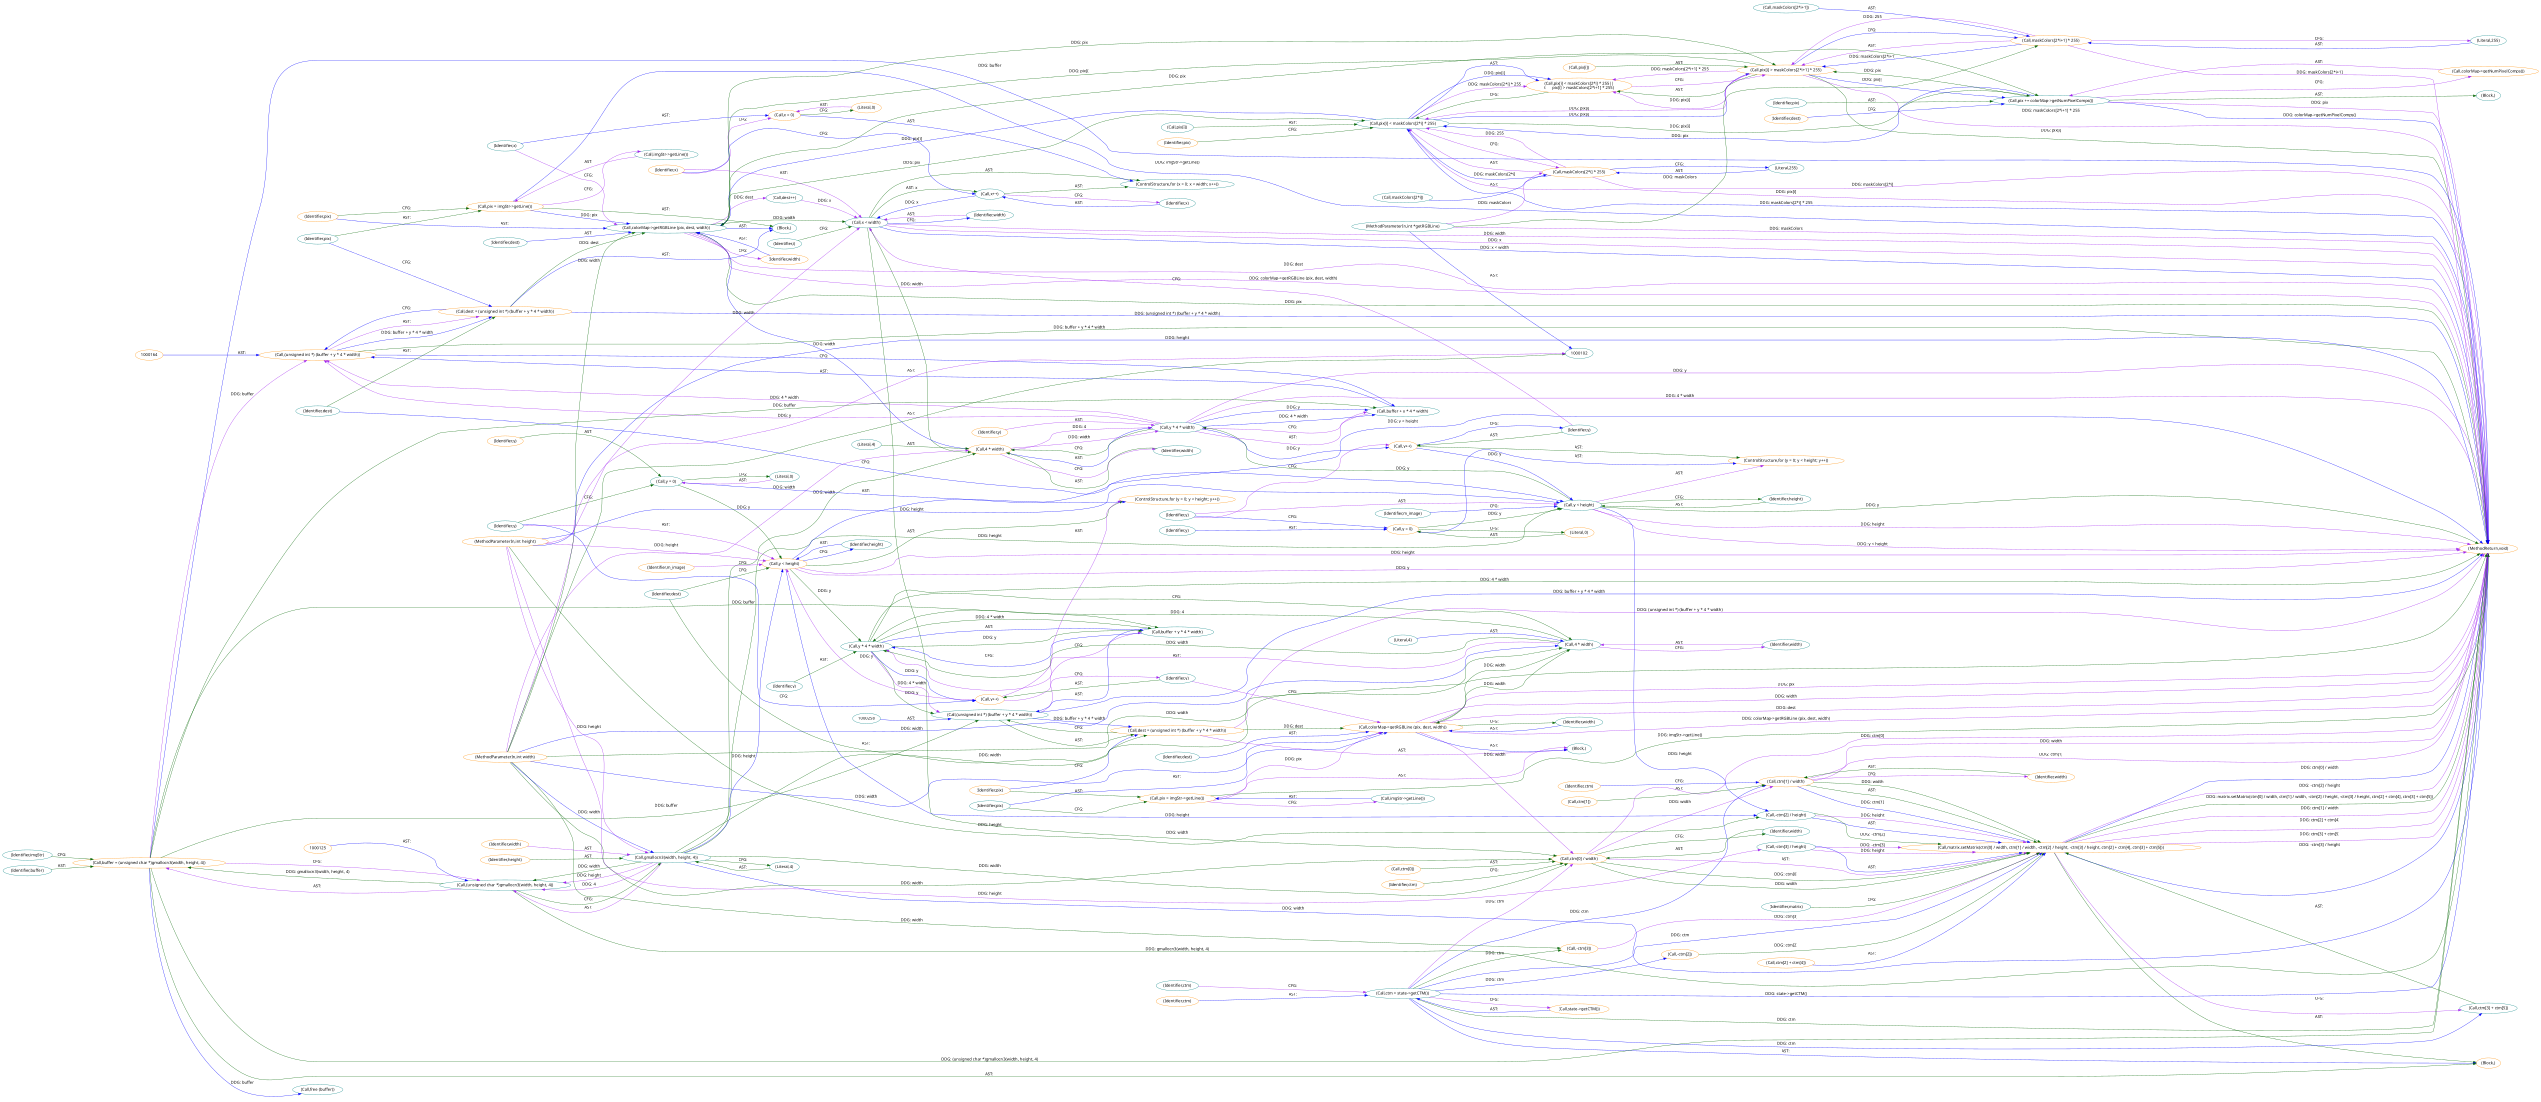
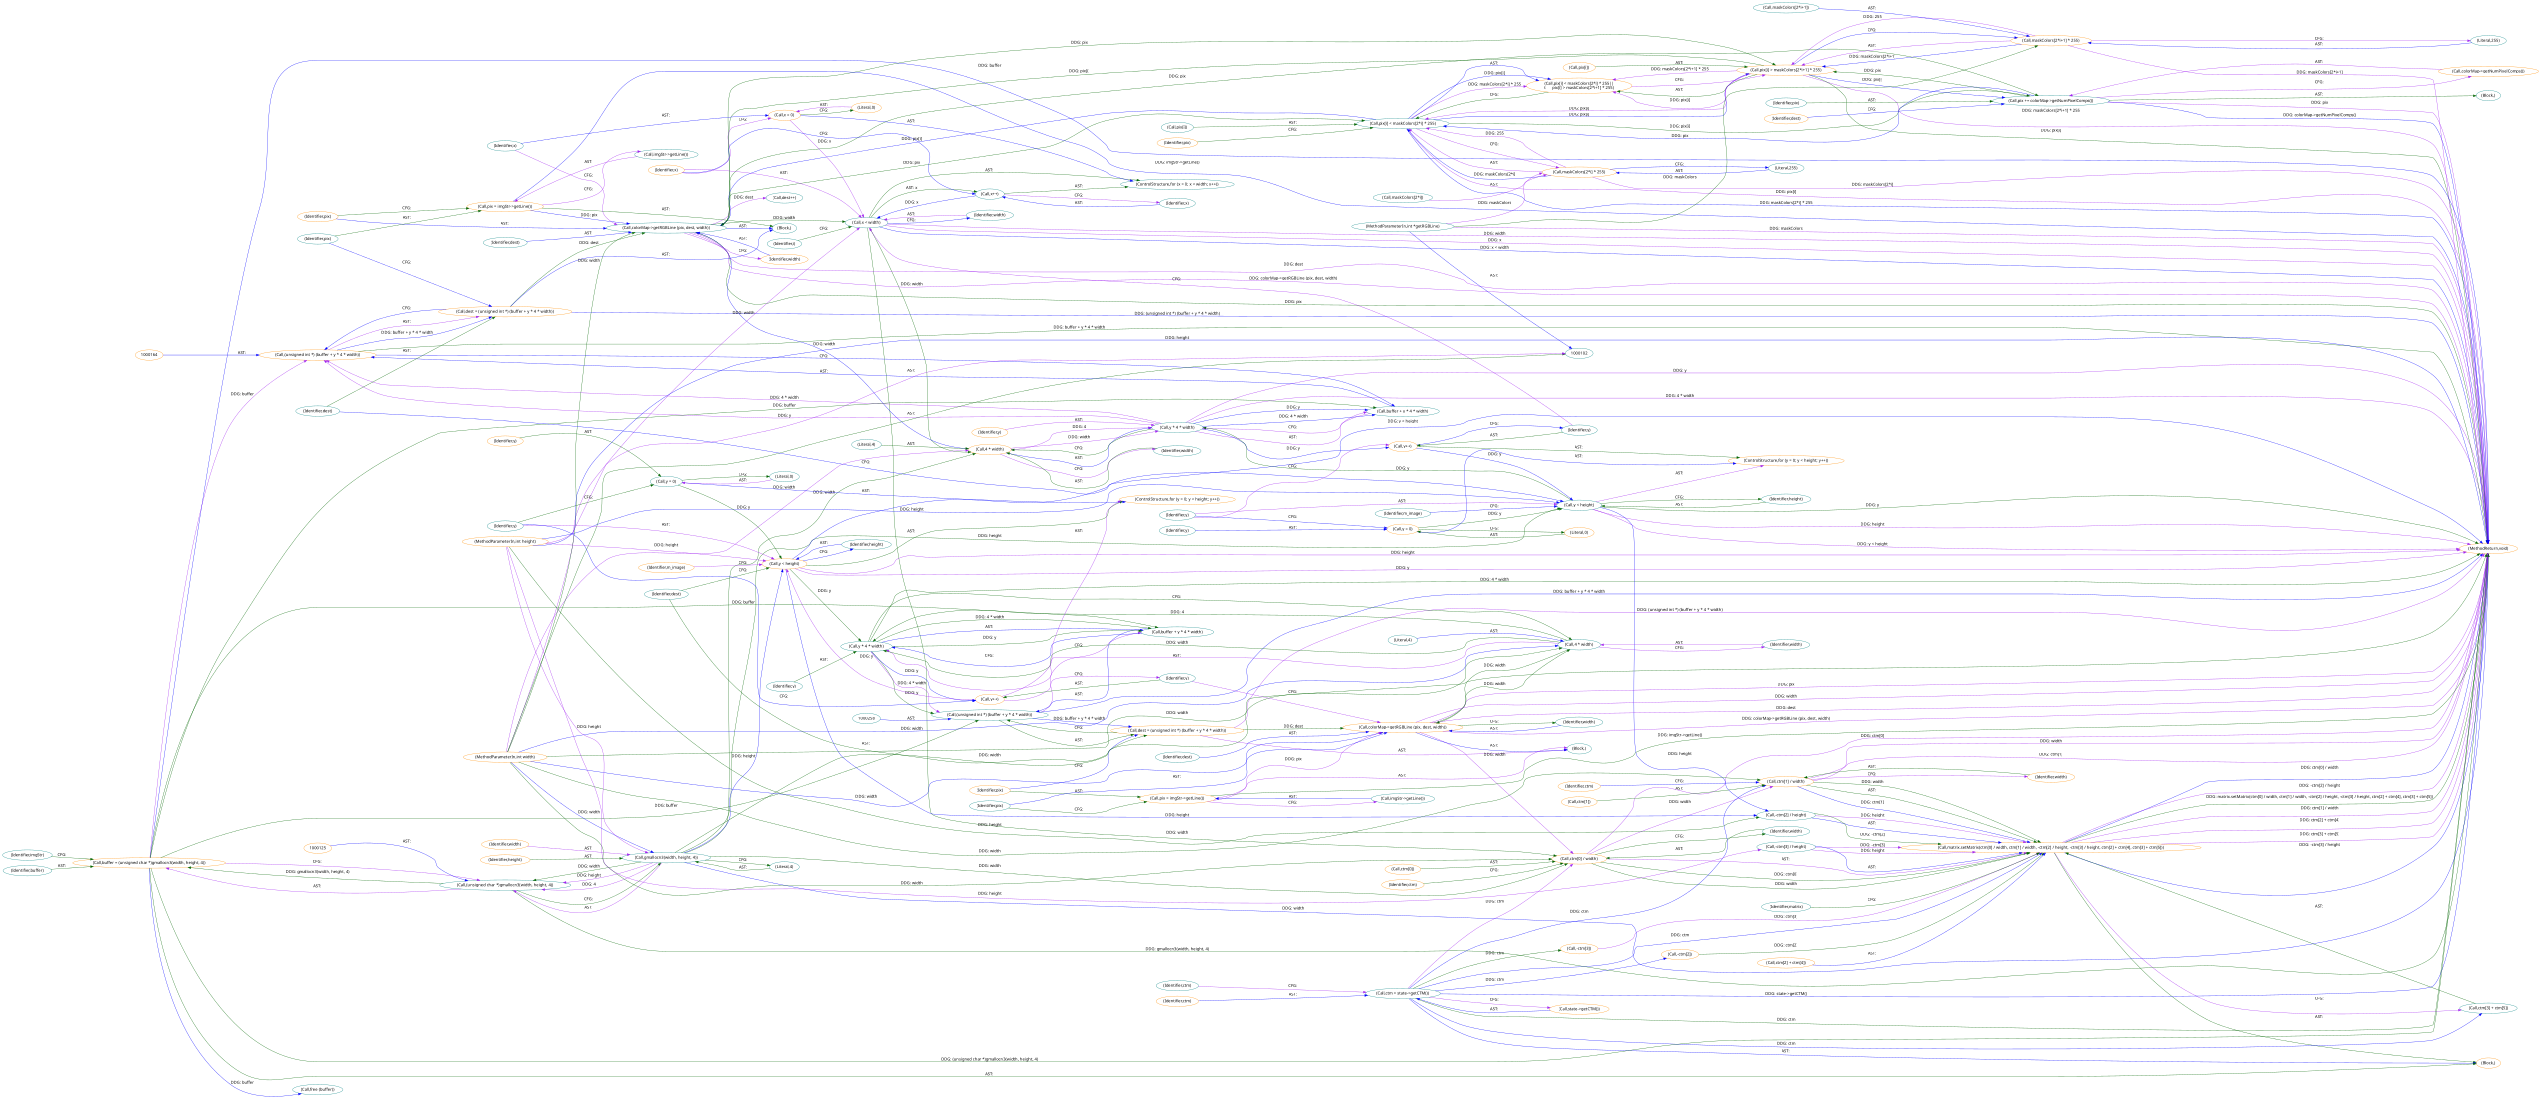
edge "(Call,maskColors[2*i])" -> "(Call,maskColors[2*i] * 255)": color blue -> purple
edge "(Call,dest++)" -> "(Call,x < width)": now "(Call,x = 0)" -> "(Call,x < width)"
edge "(MethodParameterIn,int width)" -> "(Call,-ctm[3])": now "(MethodParameterIn,int width)" -> "(Call,ctm[1] / width)"
